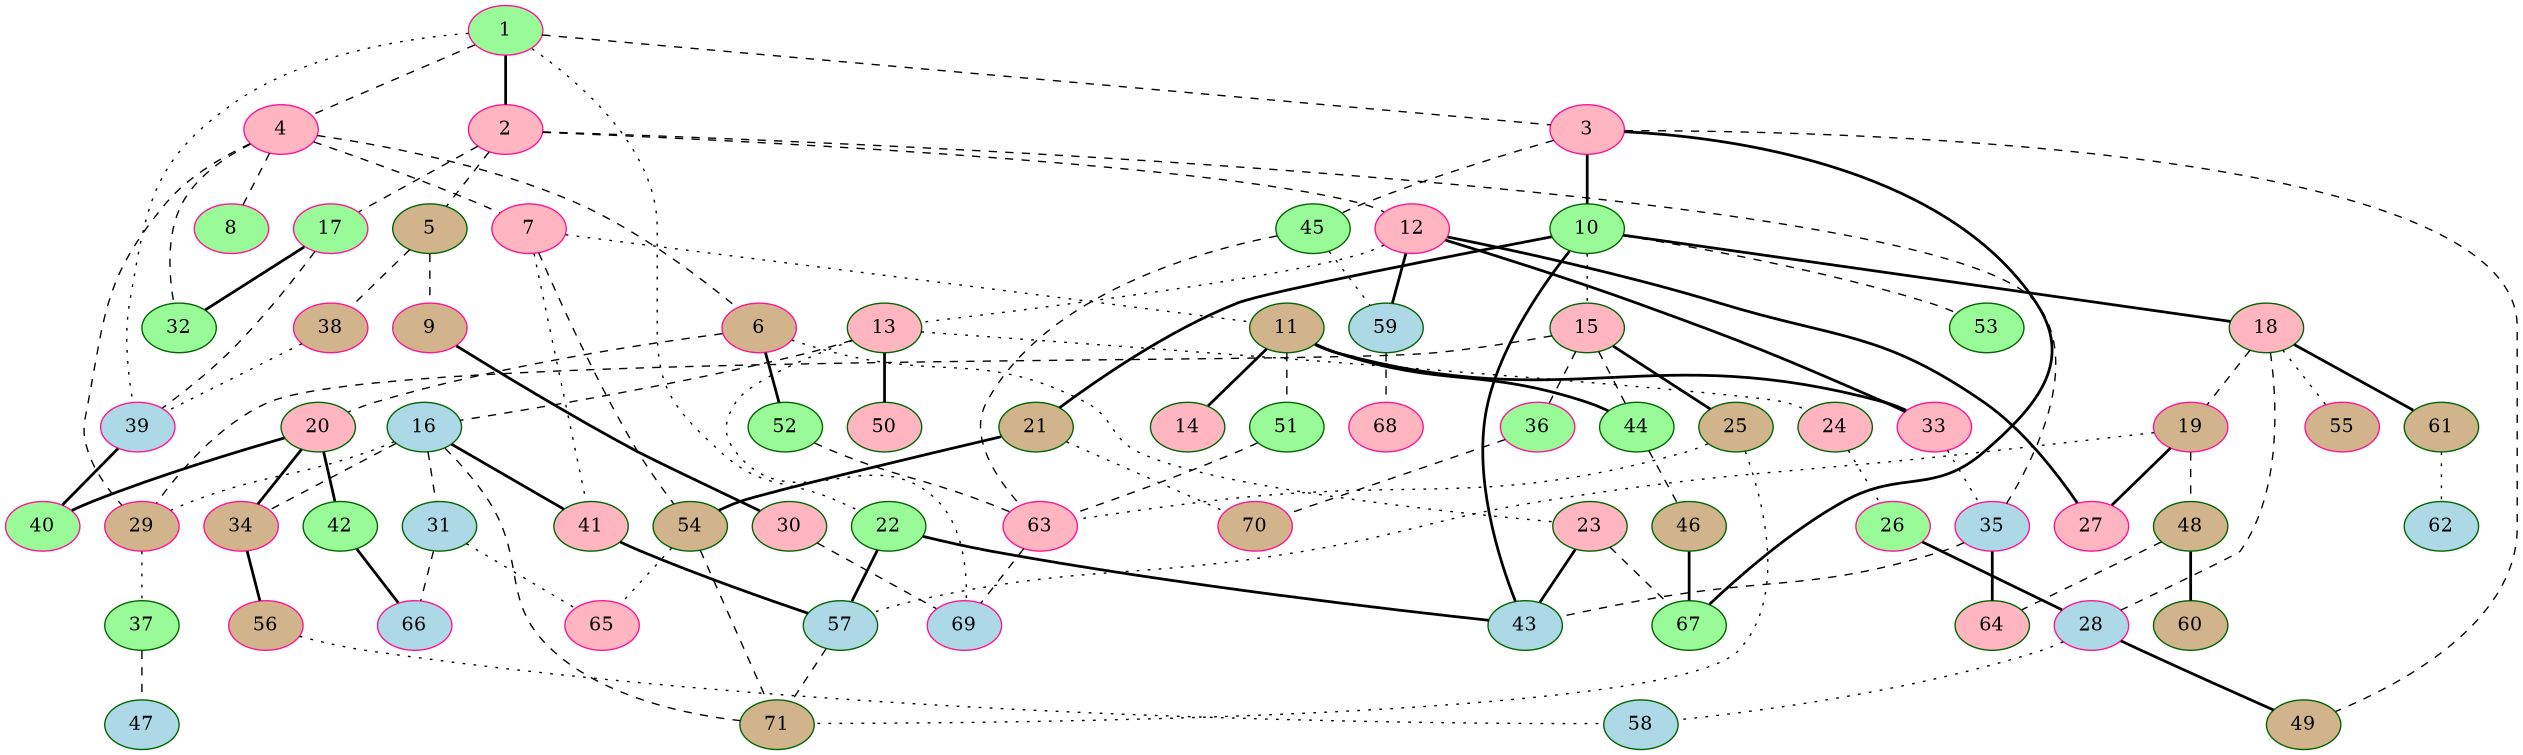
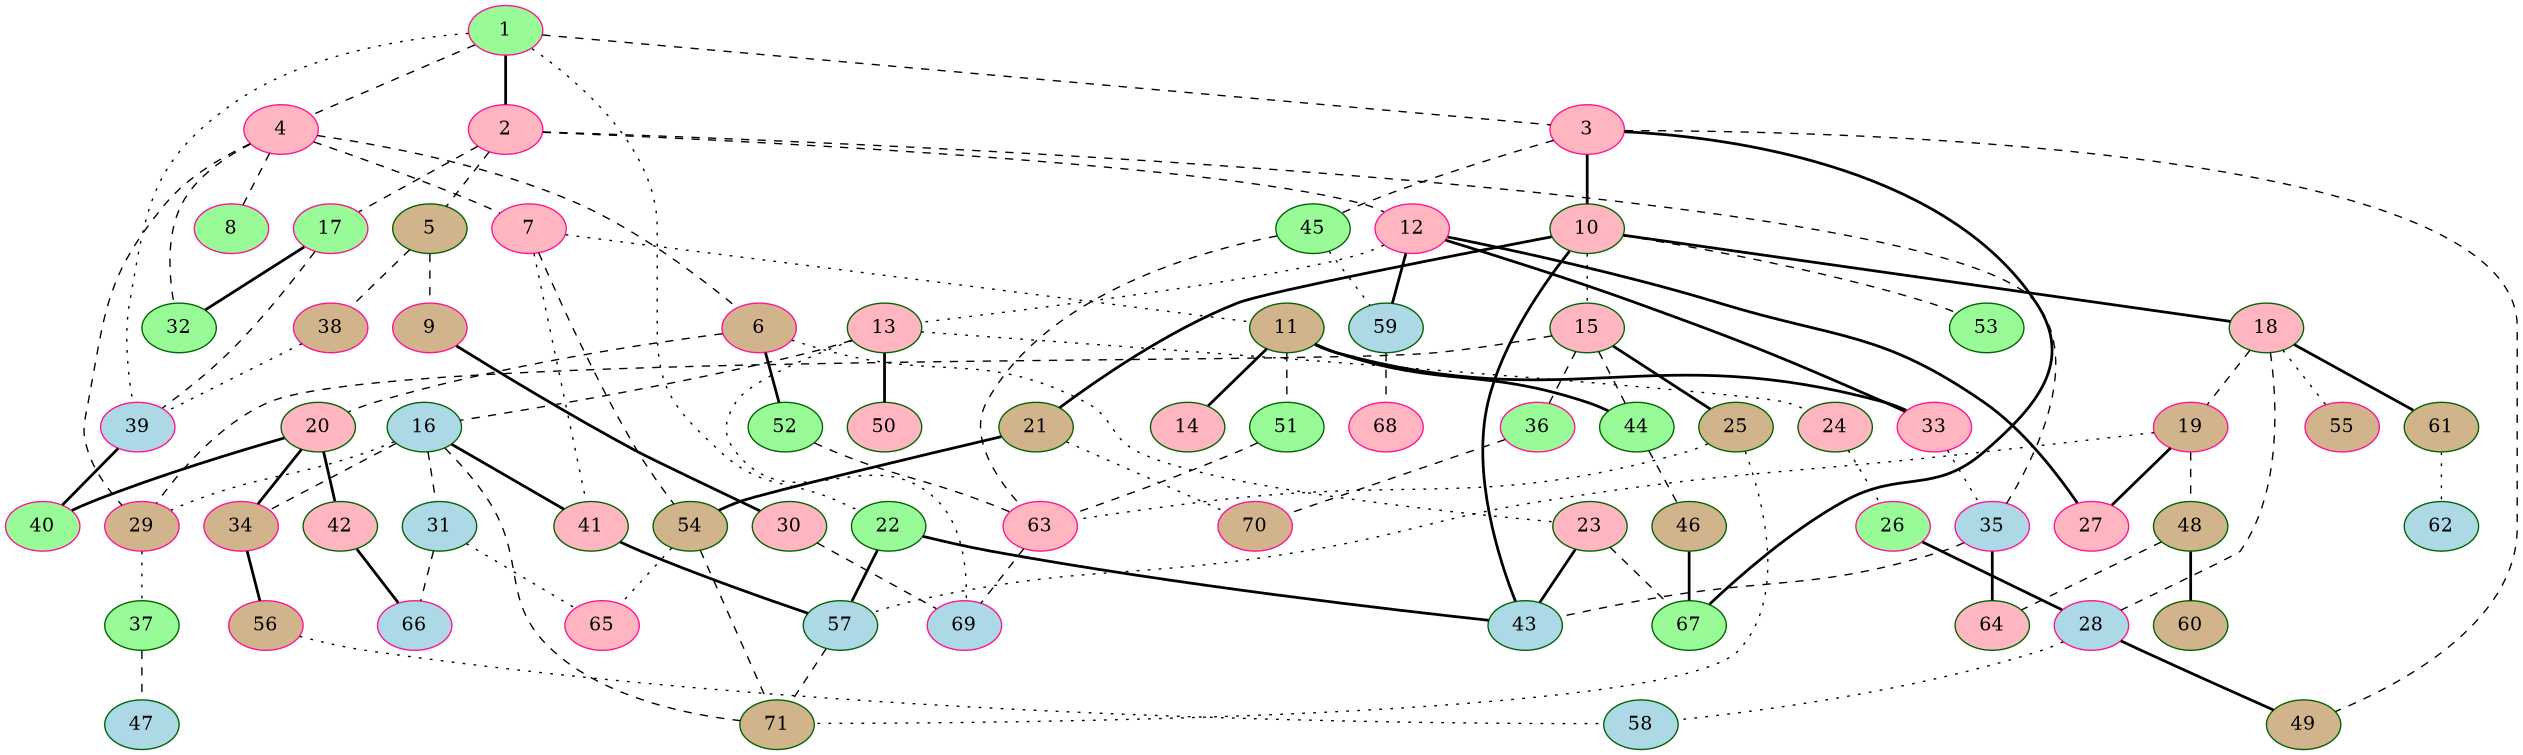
node "10": fillcolor palegreen -> lightpink
node "42": fillcolor palegreen -> lightpink
